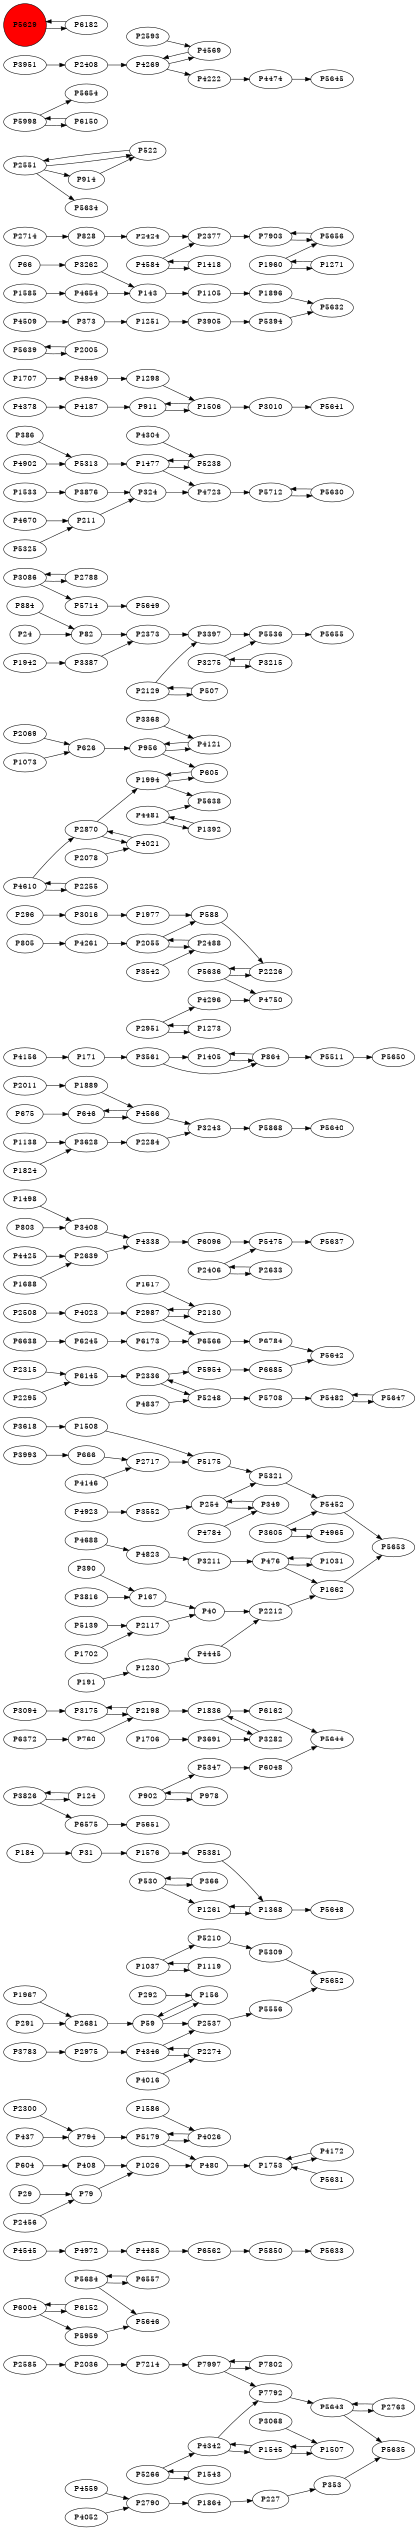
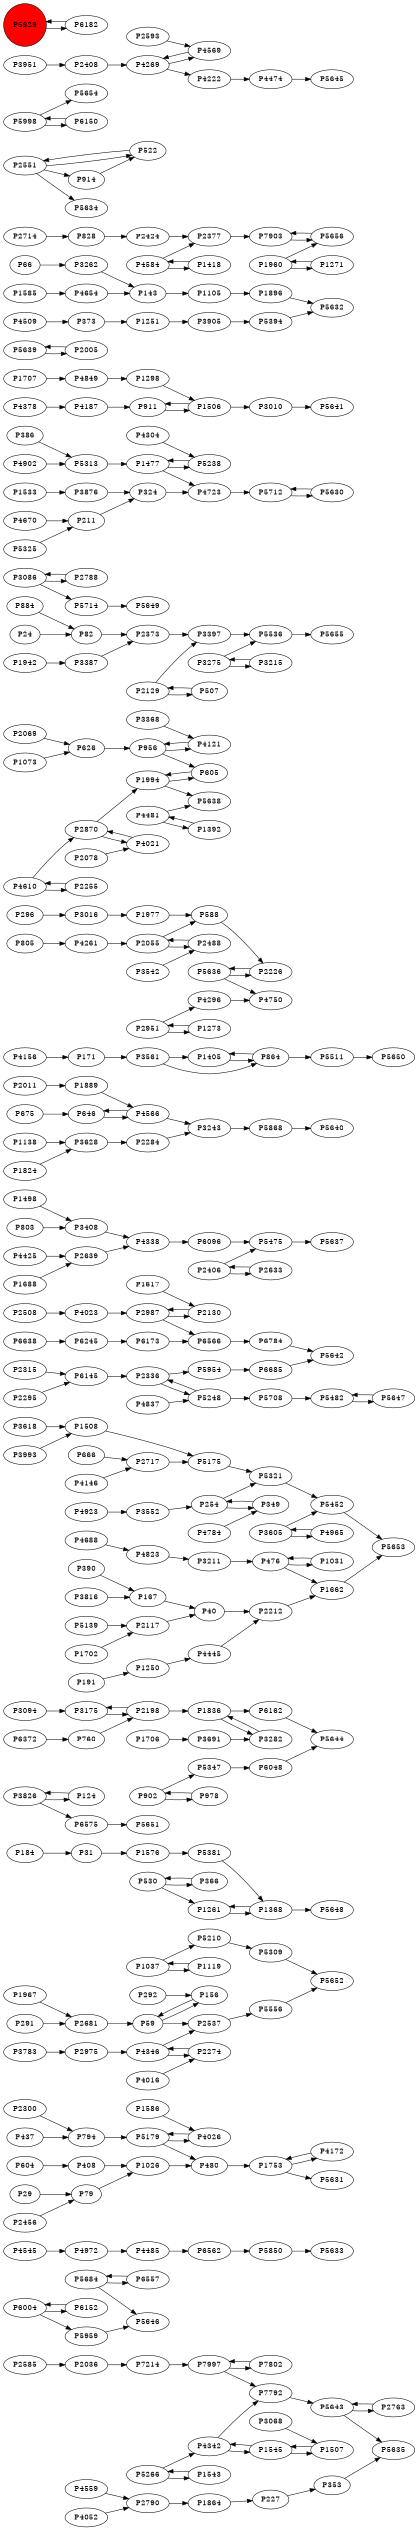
edge "P3993" -> "P666": now "P3993" -> "P1508"
node "P1230": label "P1230" -> "P1250"
edge "P5631" -> "P1753": reversed
